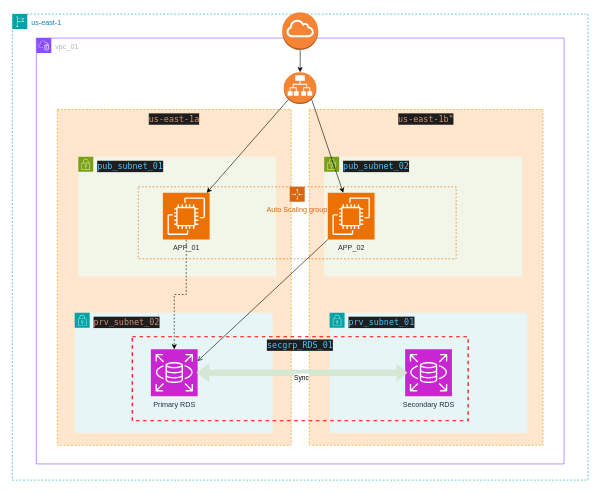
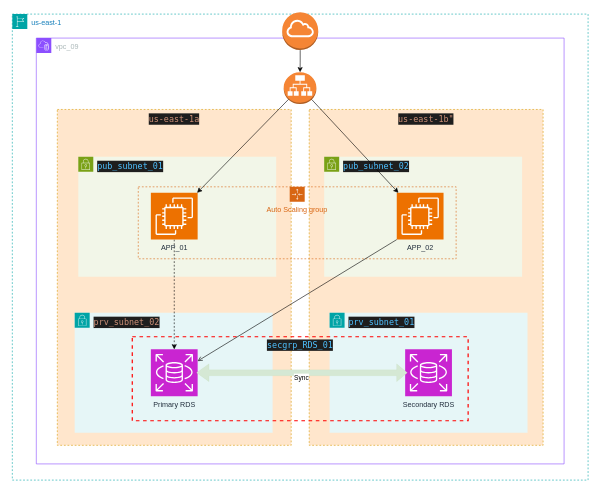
node "vpc_01": label "vpc_01" -> "vpc_09"
node "APP_01": moved (186, 216) -> (174, 216)
node "APP_02": moved (351, 216) -> (420, 216)
